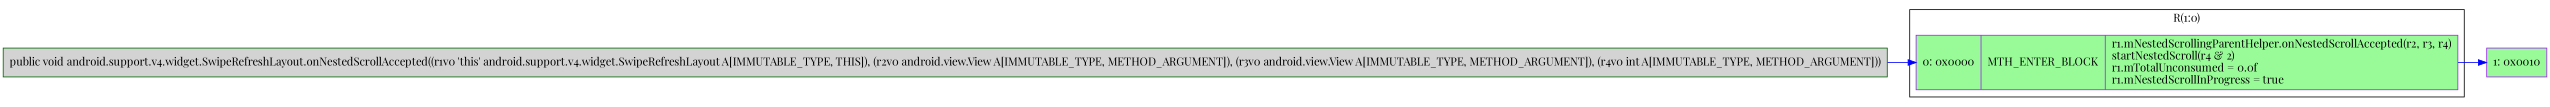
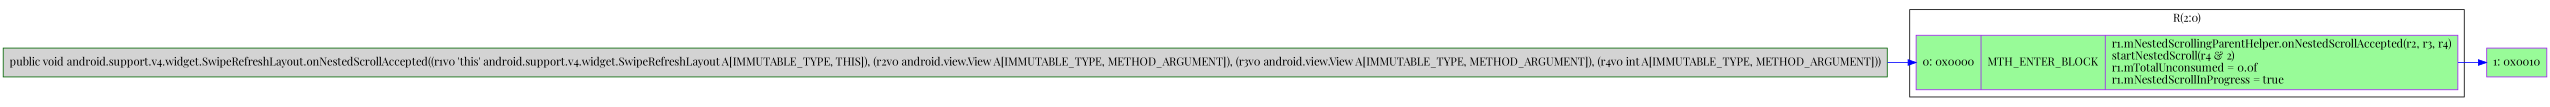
cluster "R(1:0)": label "R(1:0)" -> "R(2:0)"
